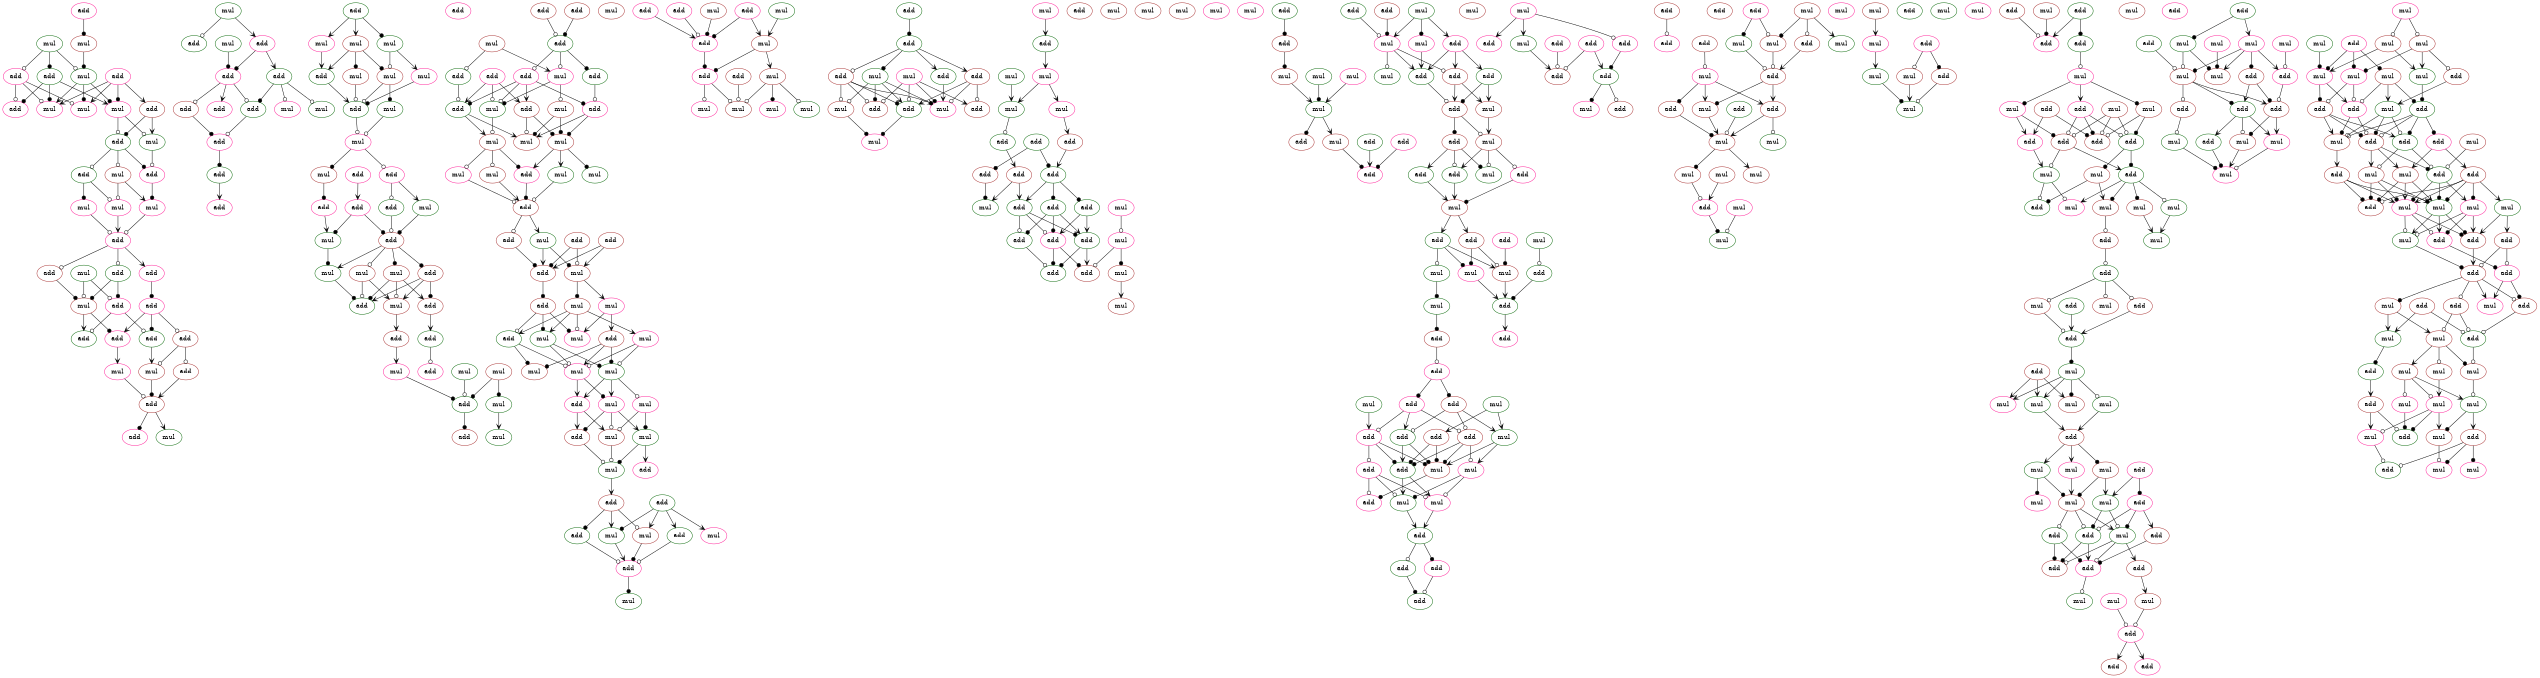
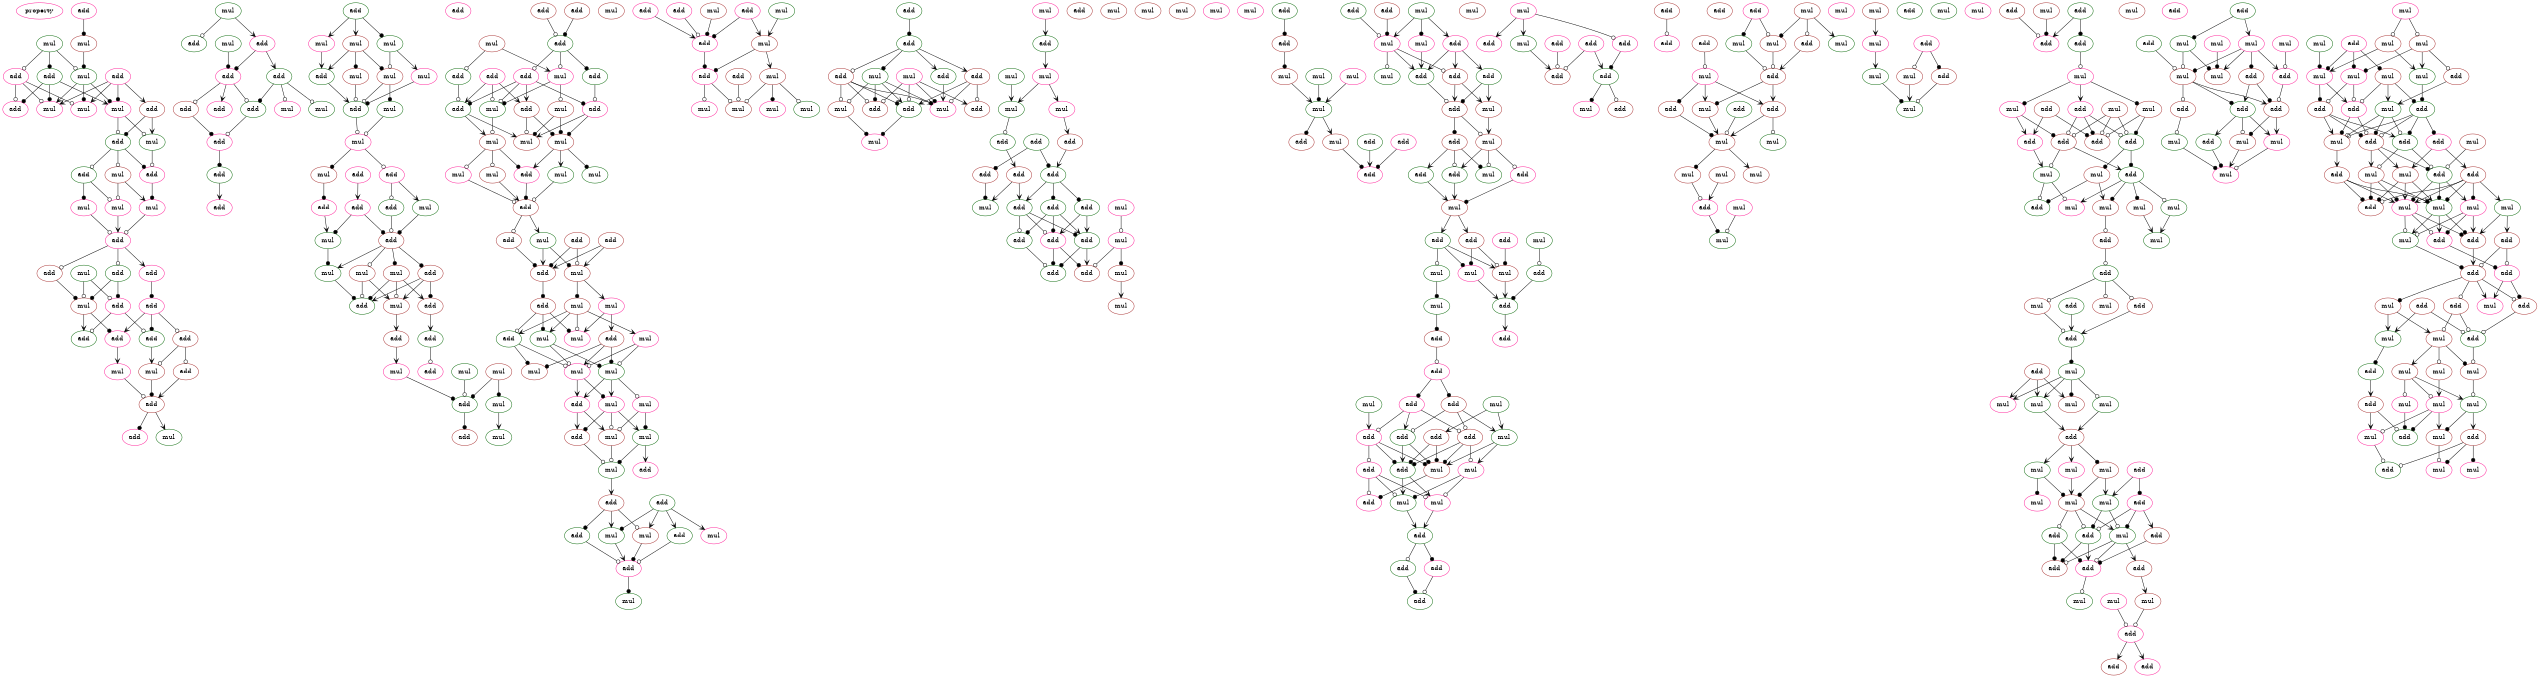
node "property": added
